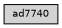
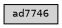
node "ad7740": label "ad7740" -> "ad7746"
